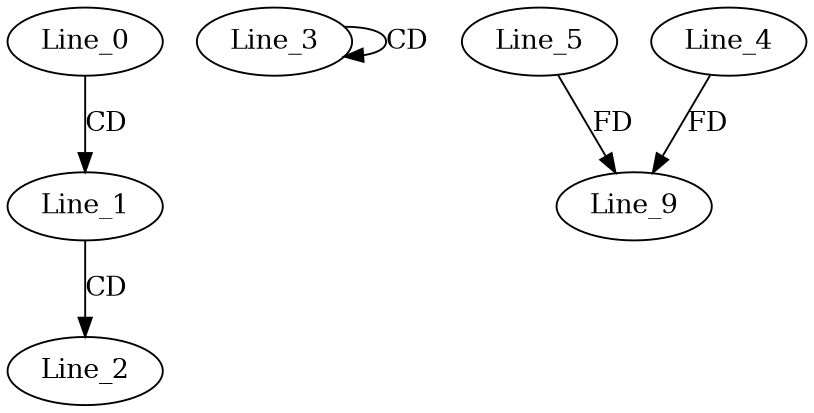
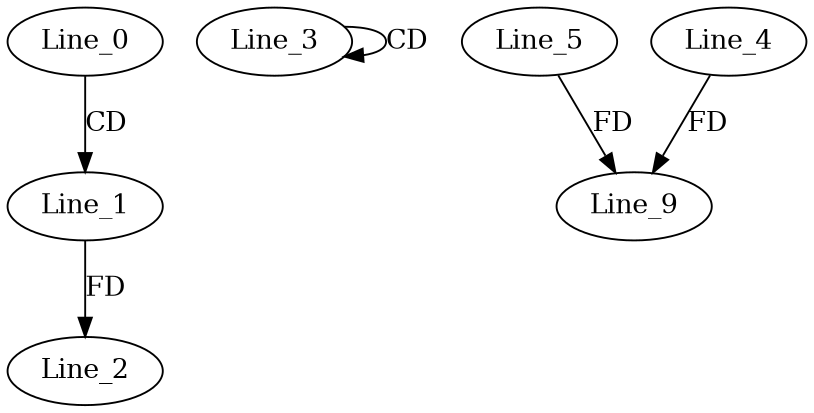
edge "Line_1" -> "Line_2": label "CD" -> "FD"
